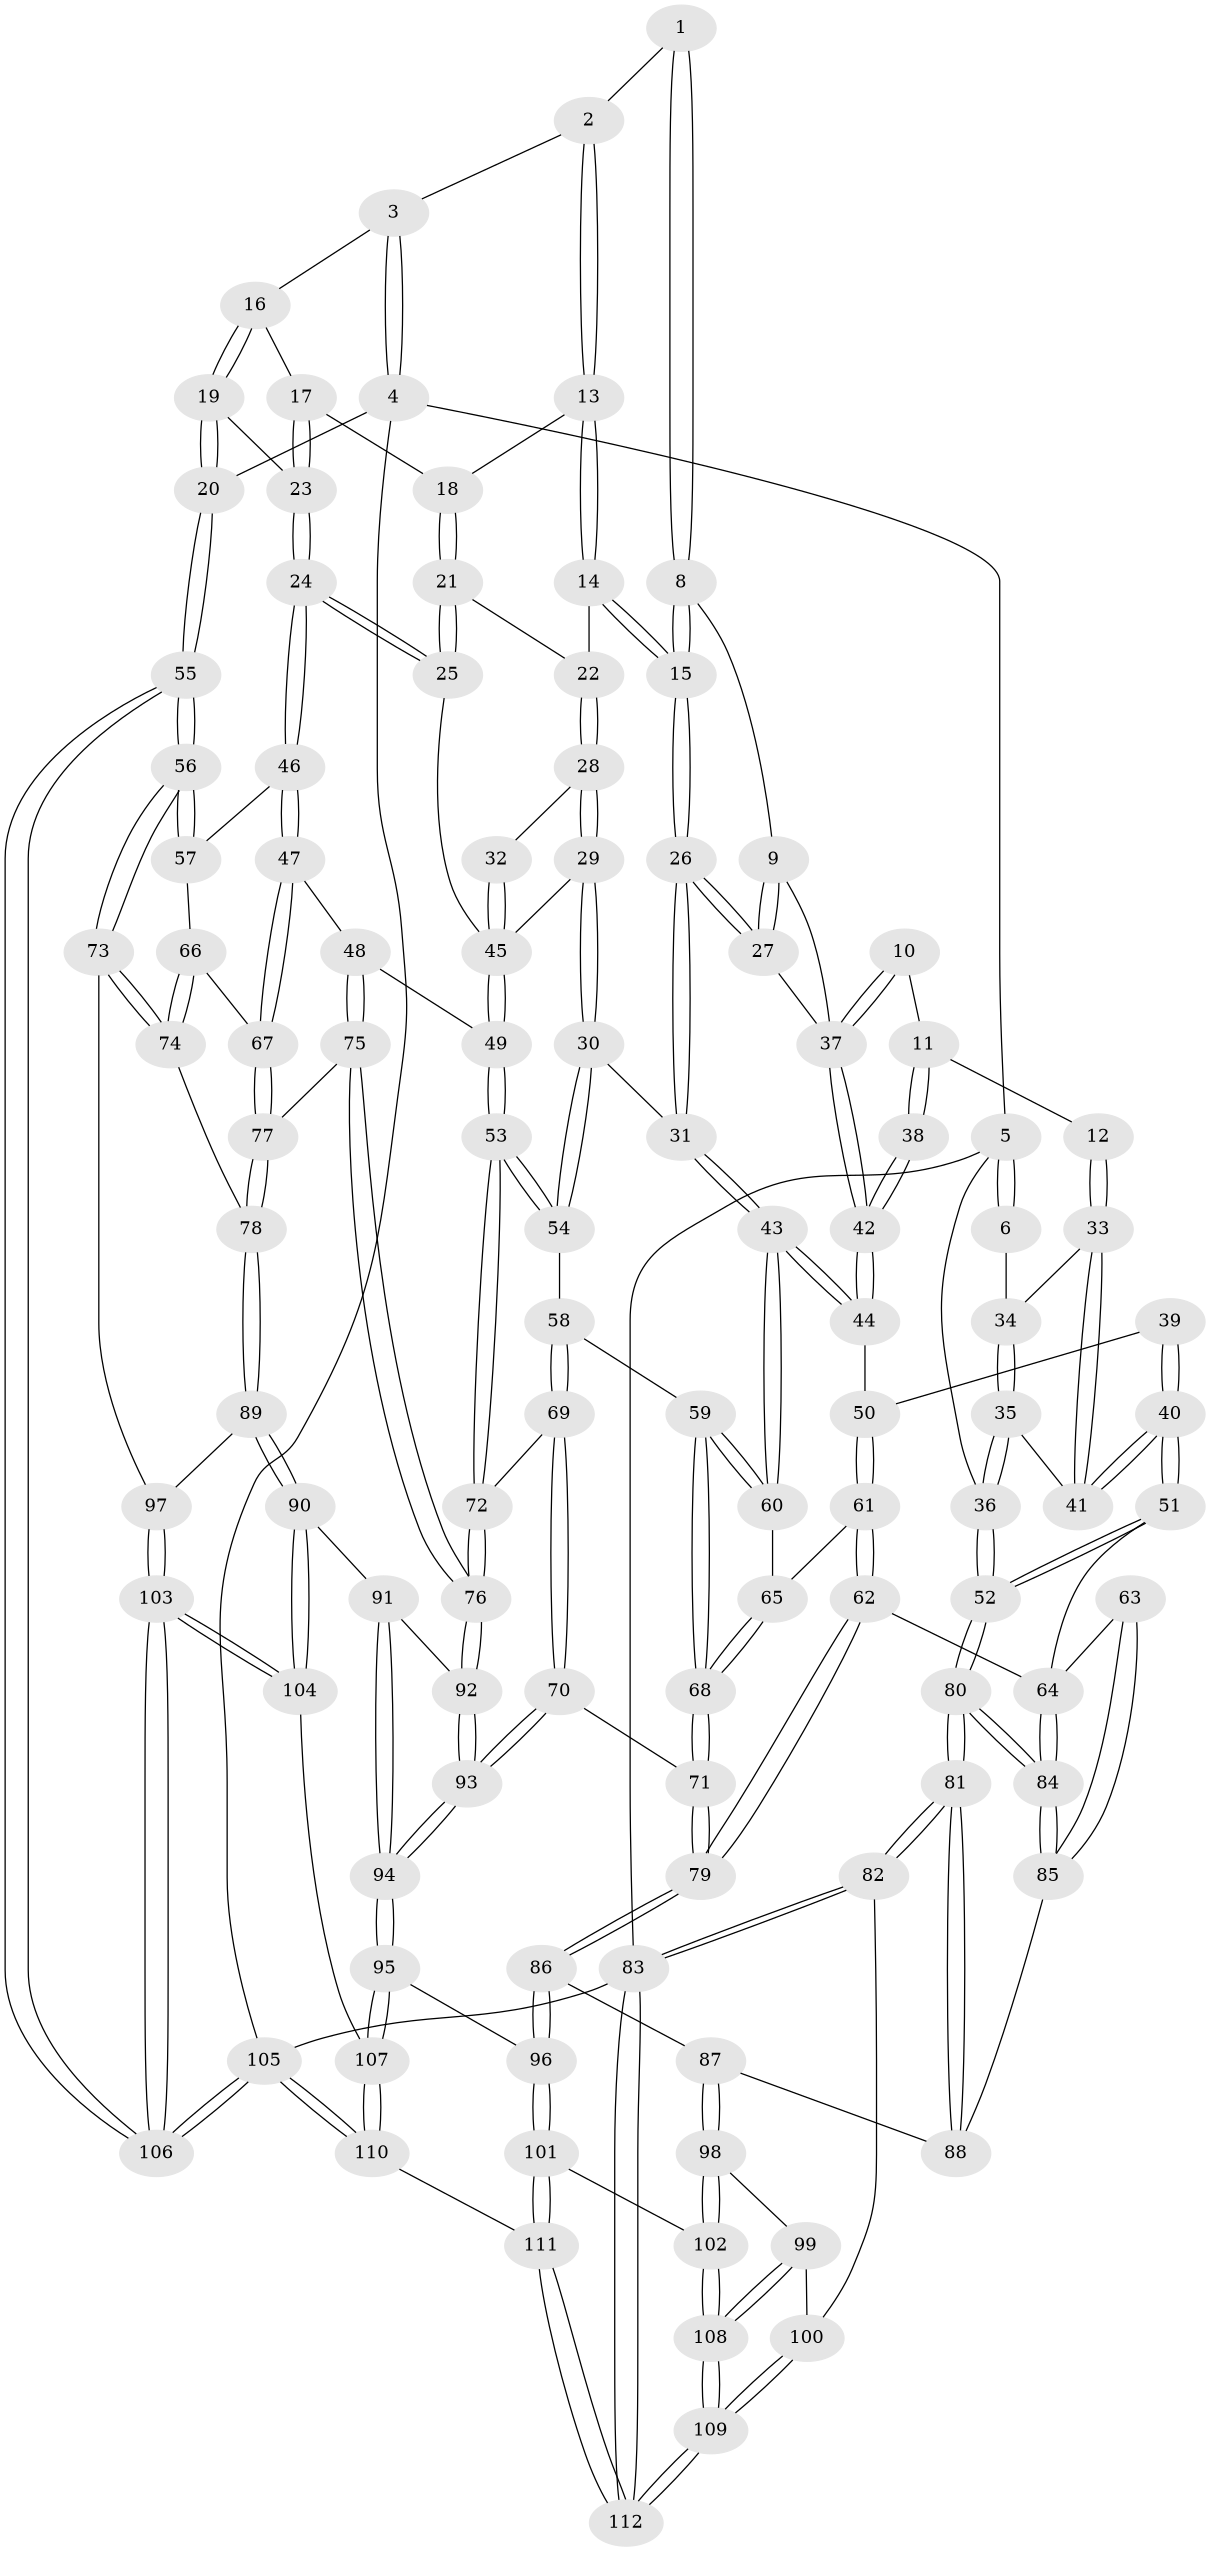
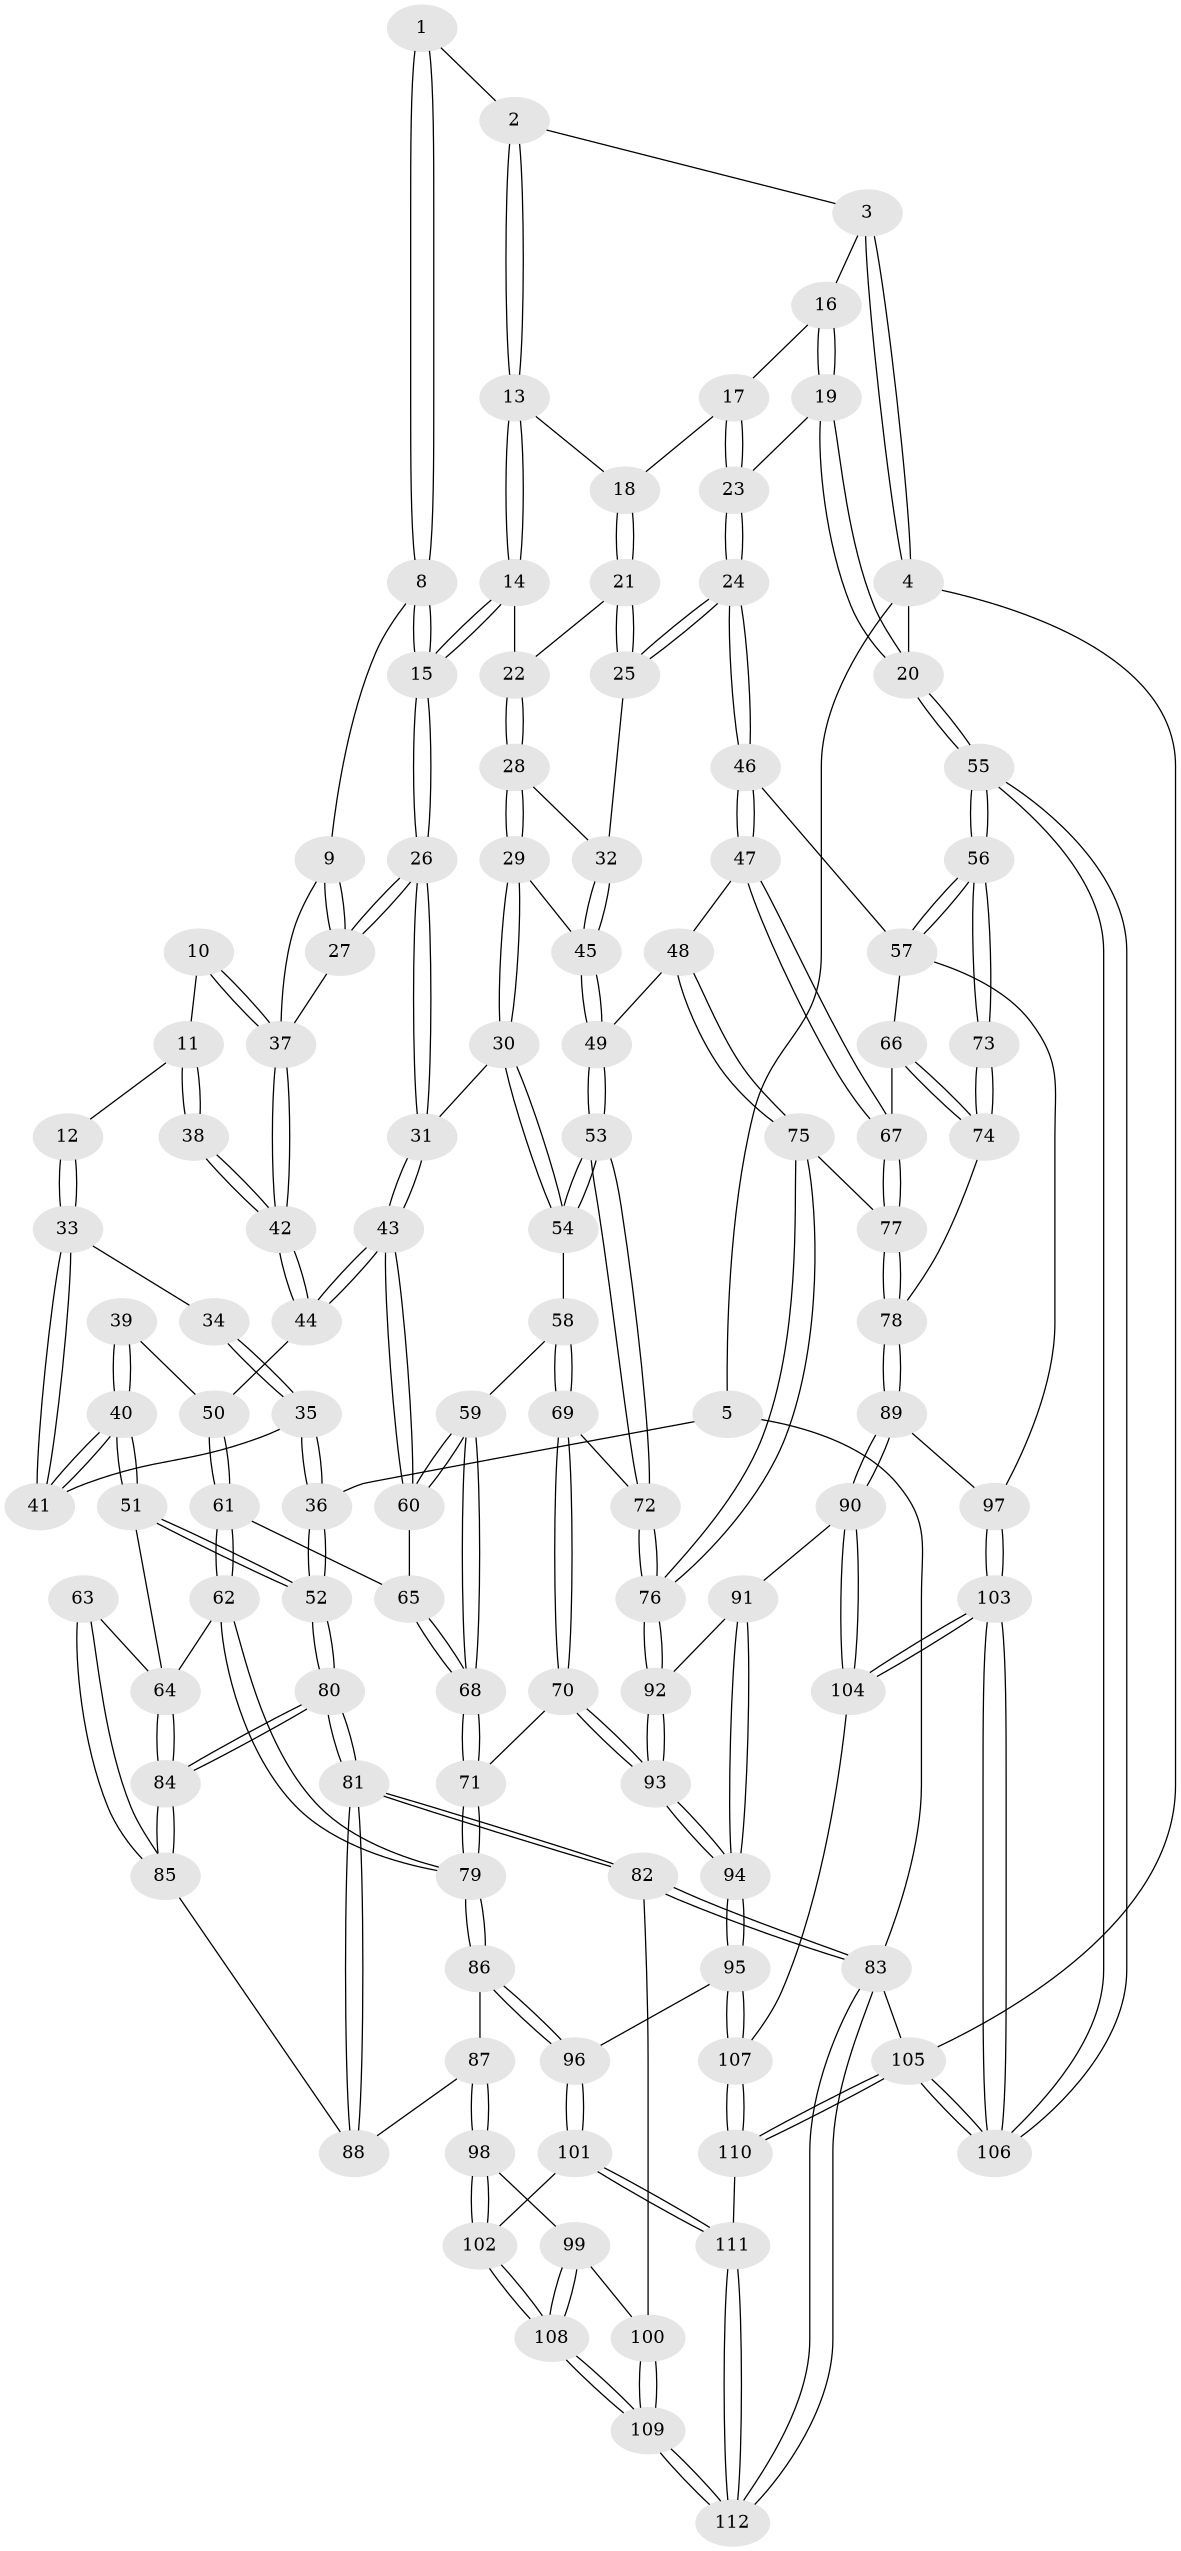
edge "25" -- "45": now "25" -- "32"
node "6": removed
edge "73" -- "97": now "57" -- "97"
